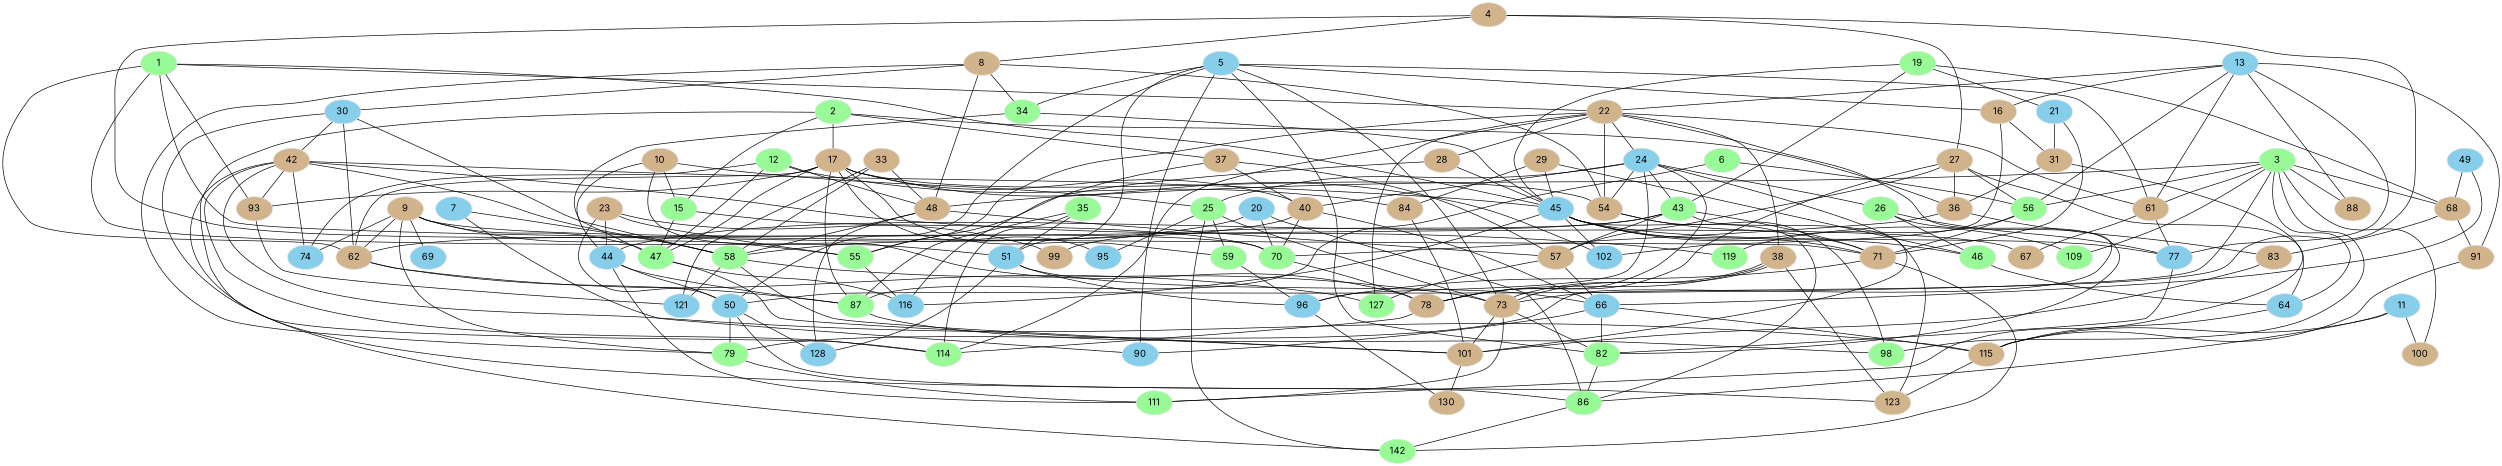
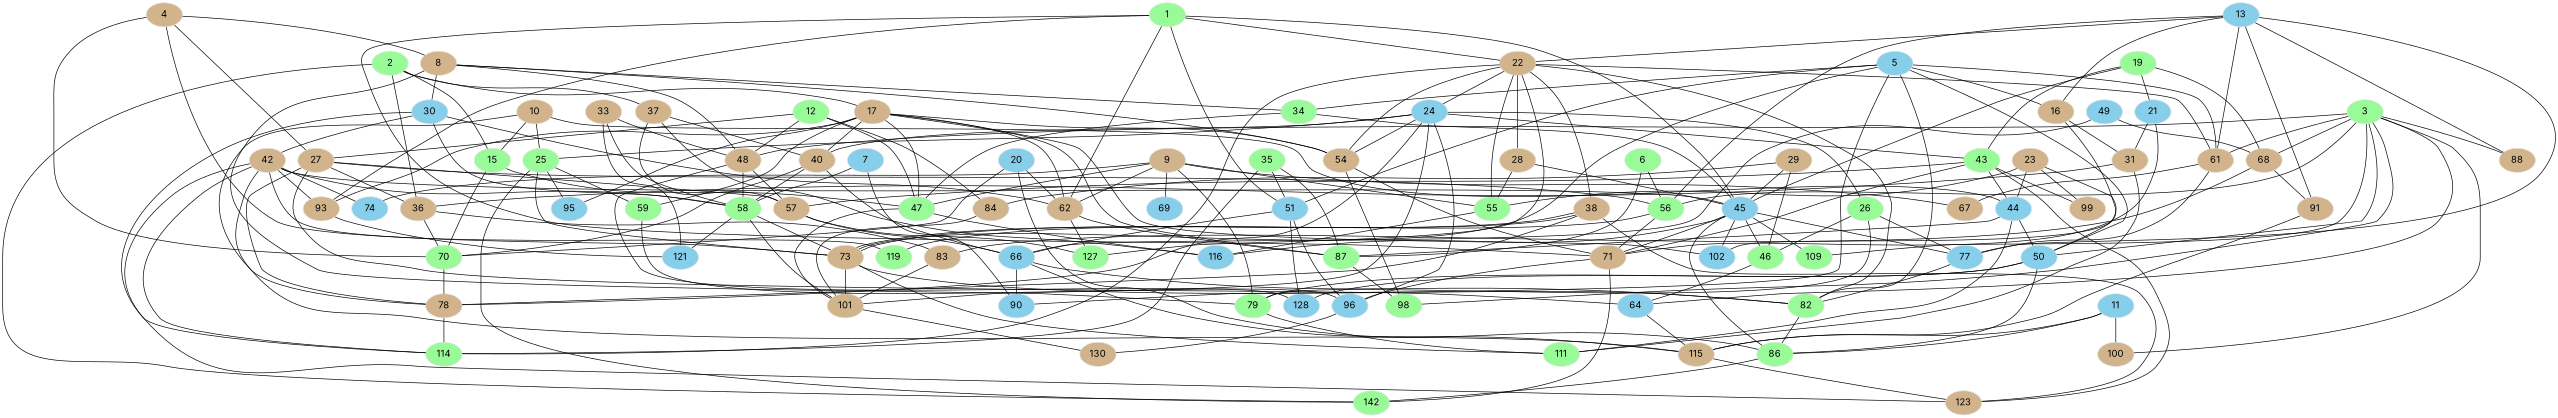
edge "12" -- "74": now "12" -- "27"
